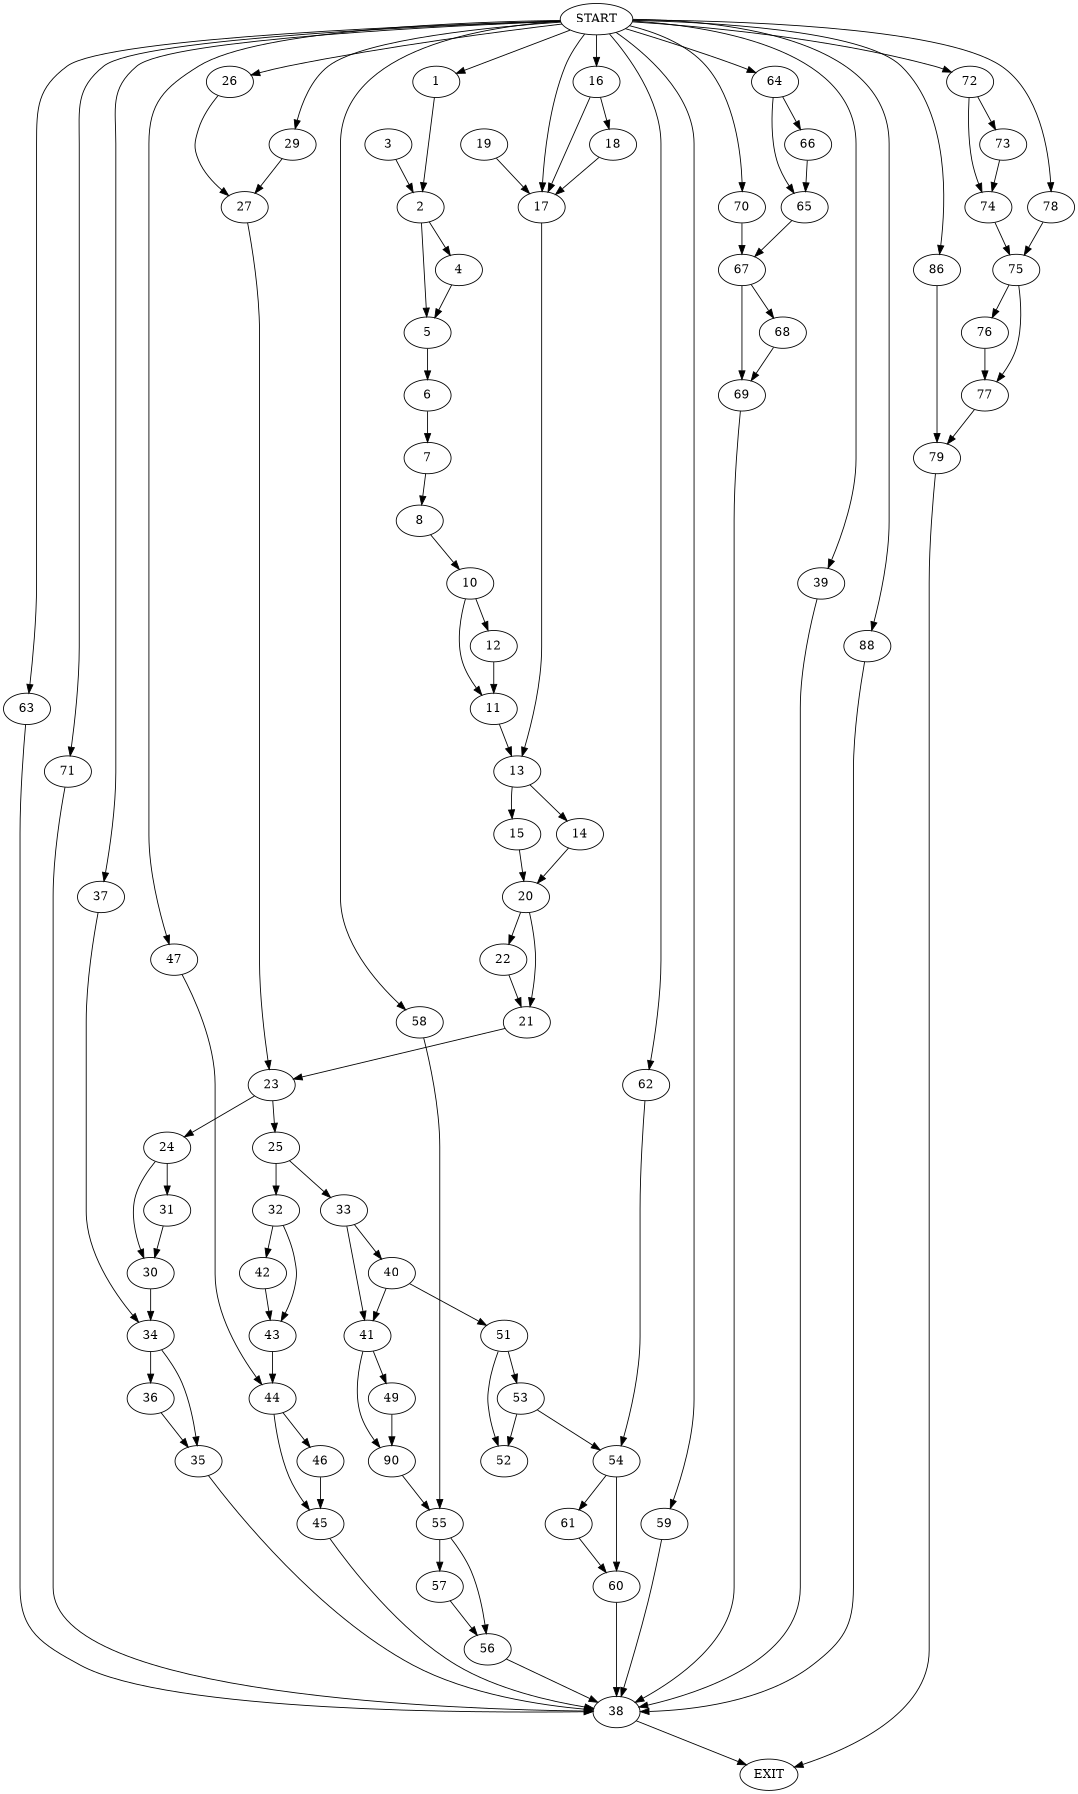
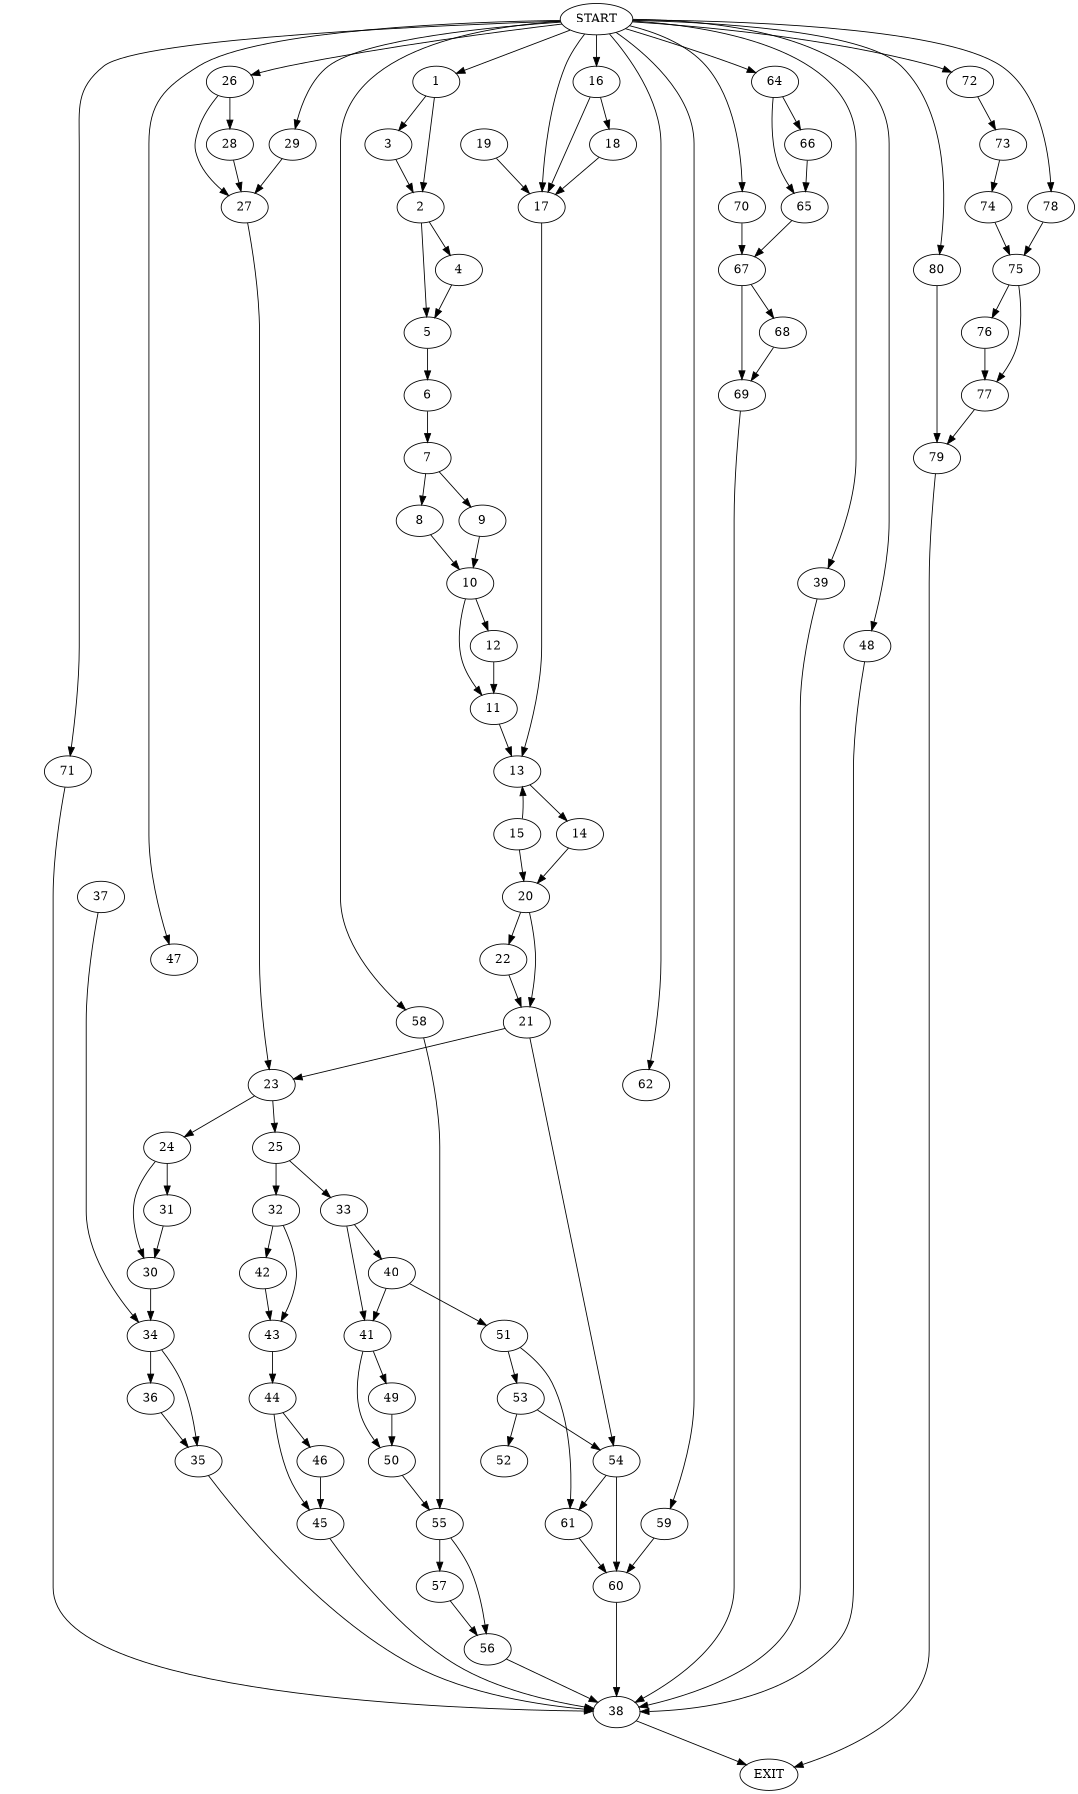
edge "1" -> "3": added
edge "72" -> "74": removed
node "28": added
edge "START" -> "37": removed
node "86": label "86" -> "80"
node "9": added
node "88": label "88" -> "48"
node "63": removed
edge "13" -> "15": reversed
edge "47" -> "44": removed
edge "62" -> "54": now "21" -> "54"
edge "51" -> "52": now "51" -> "61"
node "90": label "90" -> "50"
edge "59" -> "38": now "59" -> "60"
